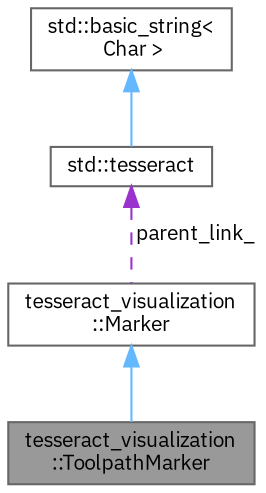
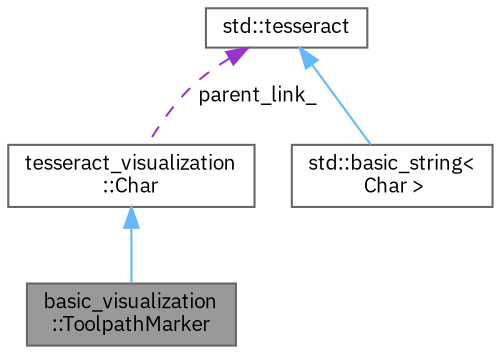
edge "std::tesseract" -> "std::basic_string< Char >": reversed
node "tesseract_visualization ::Marker": label "tesseract_visualization ::Marker" -> "tesseract_visualization ::Char"
node "tesseract_visualization ::ToolpathMarker": label "tesseract_visualization ::ToolpathMarker" -> "basic_visualization ::ToolpathMarker"
